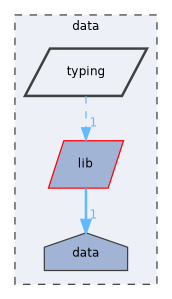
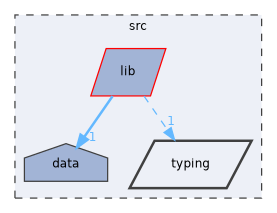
cluster "data": label "data" -> "src"
edge "typing" -> "lib": reversed
